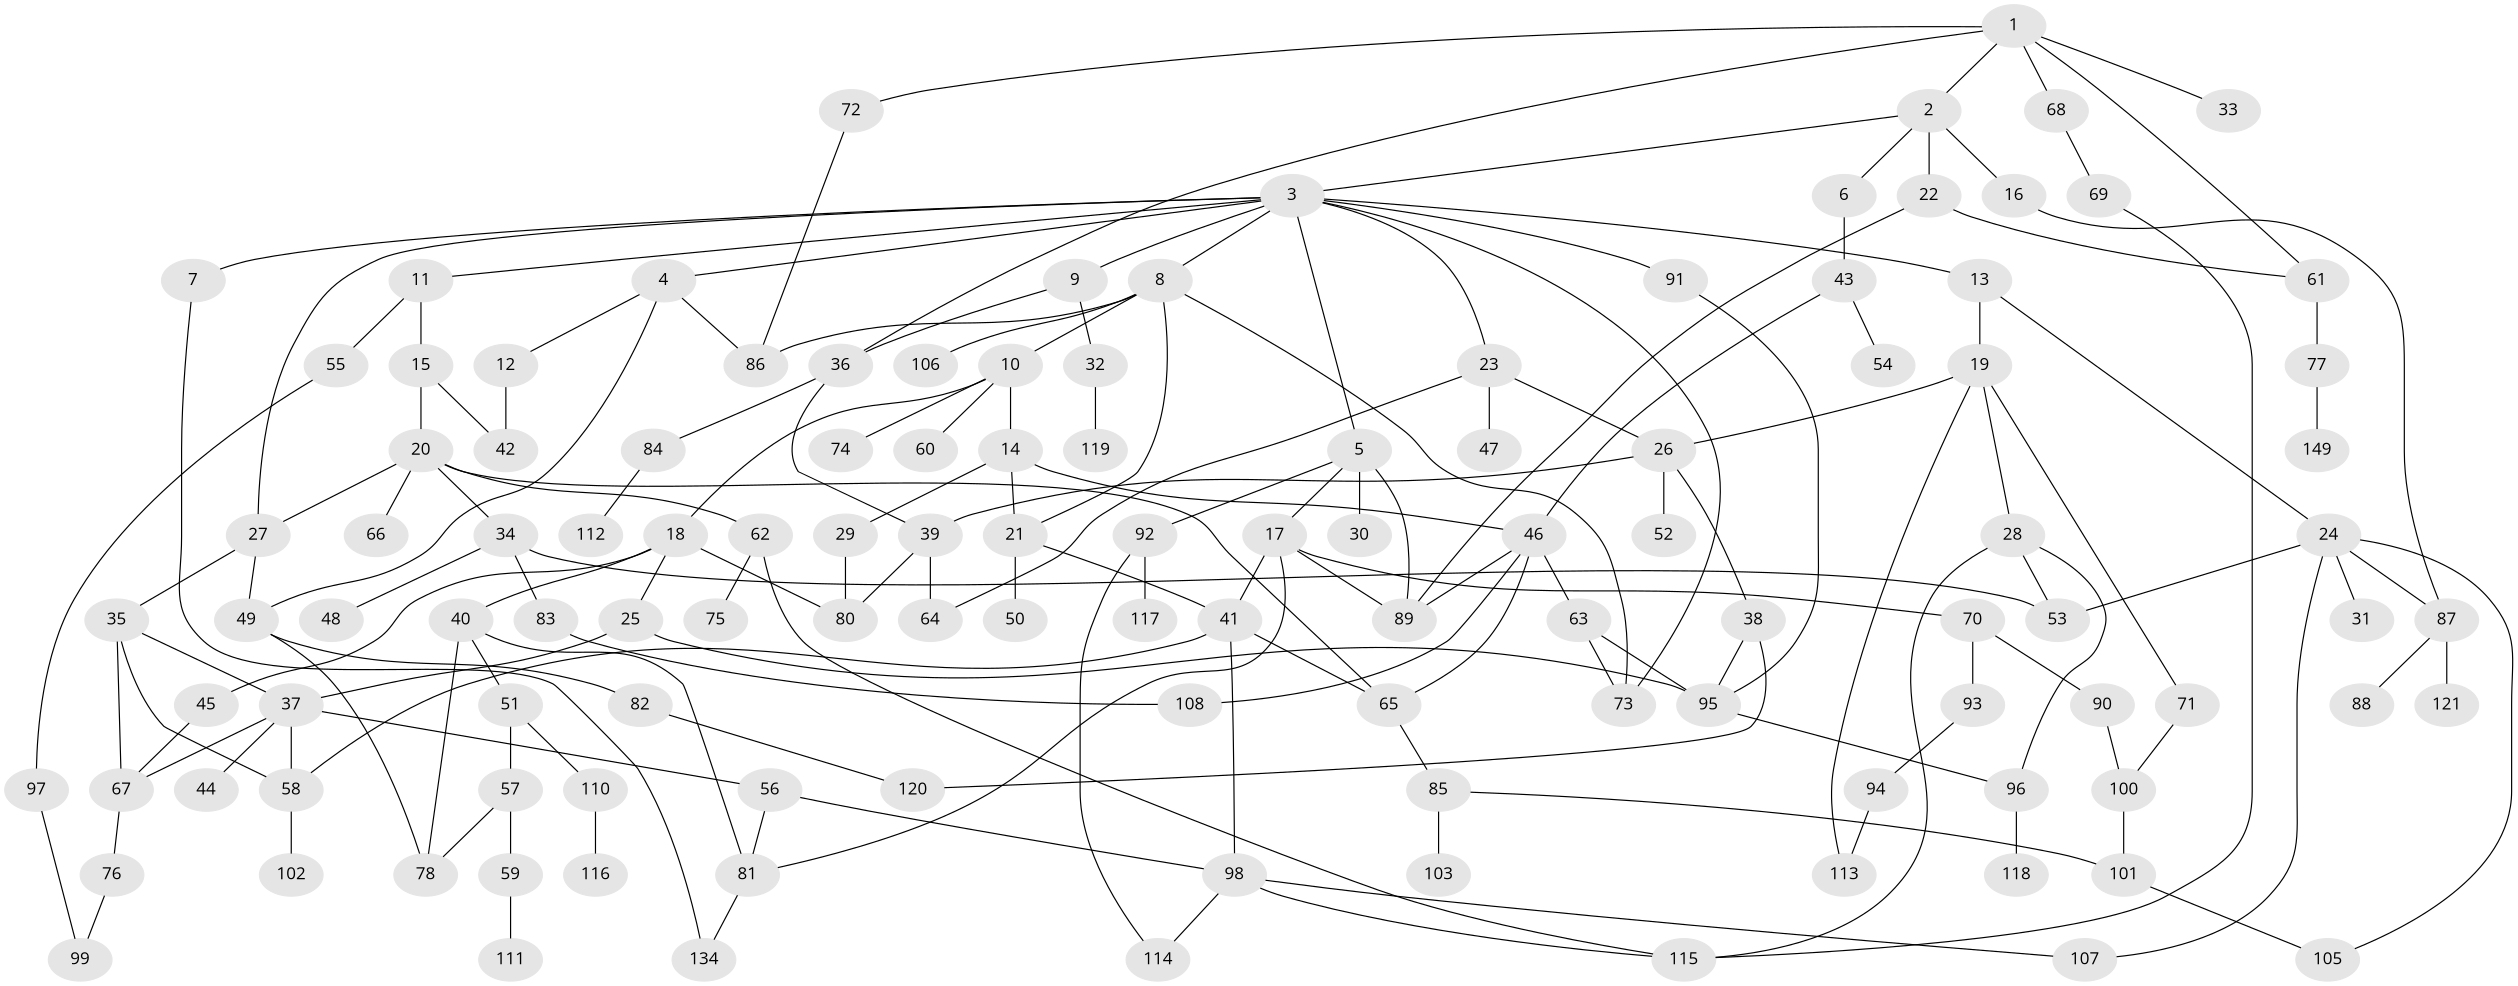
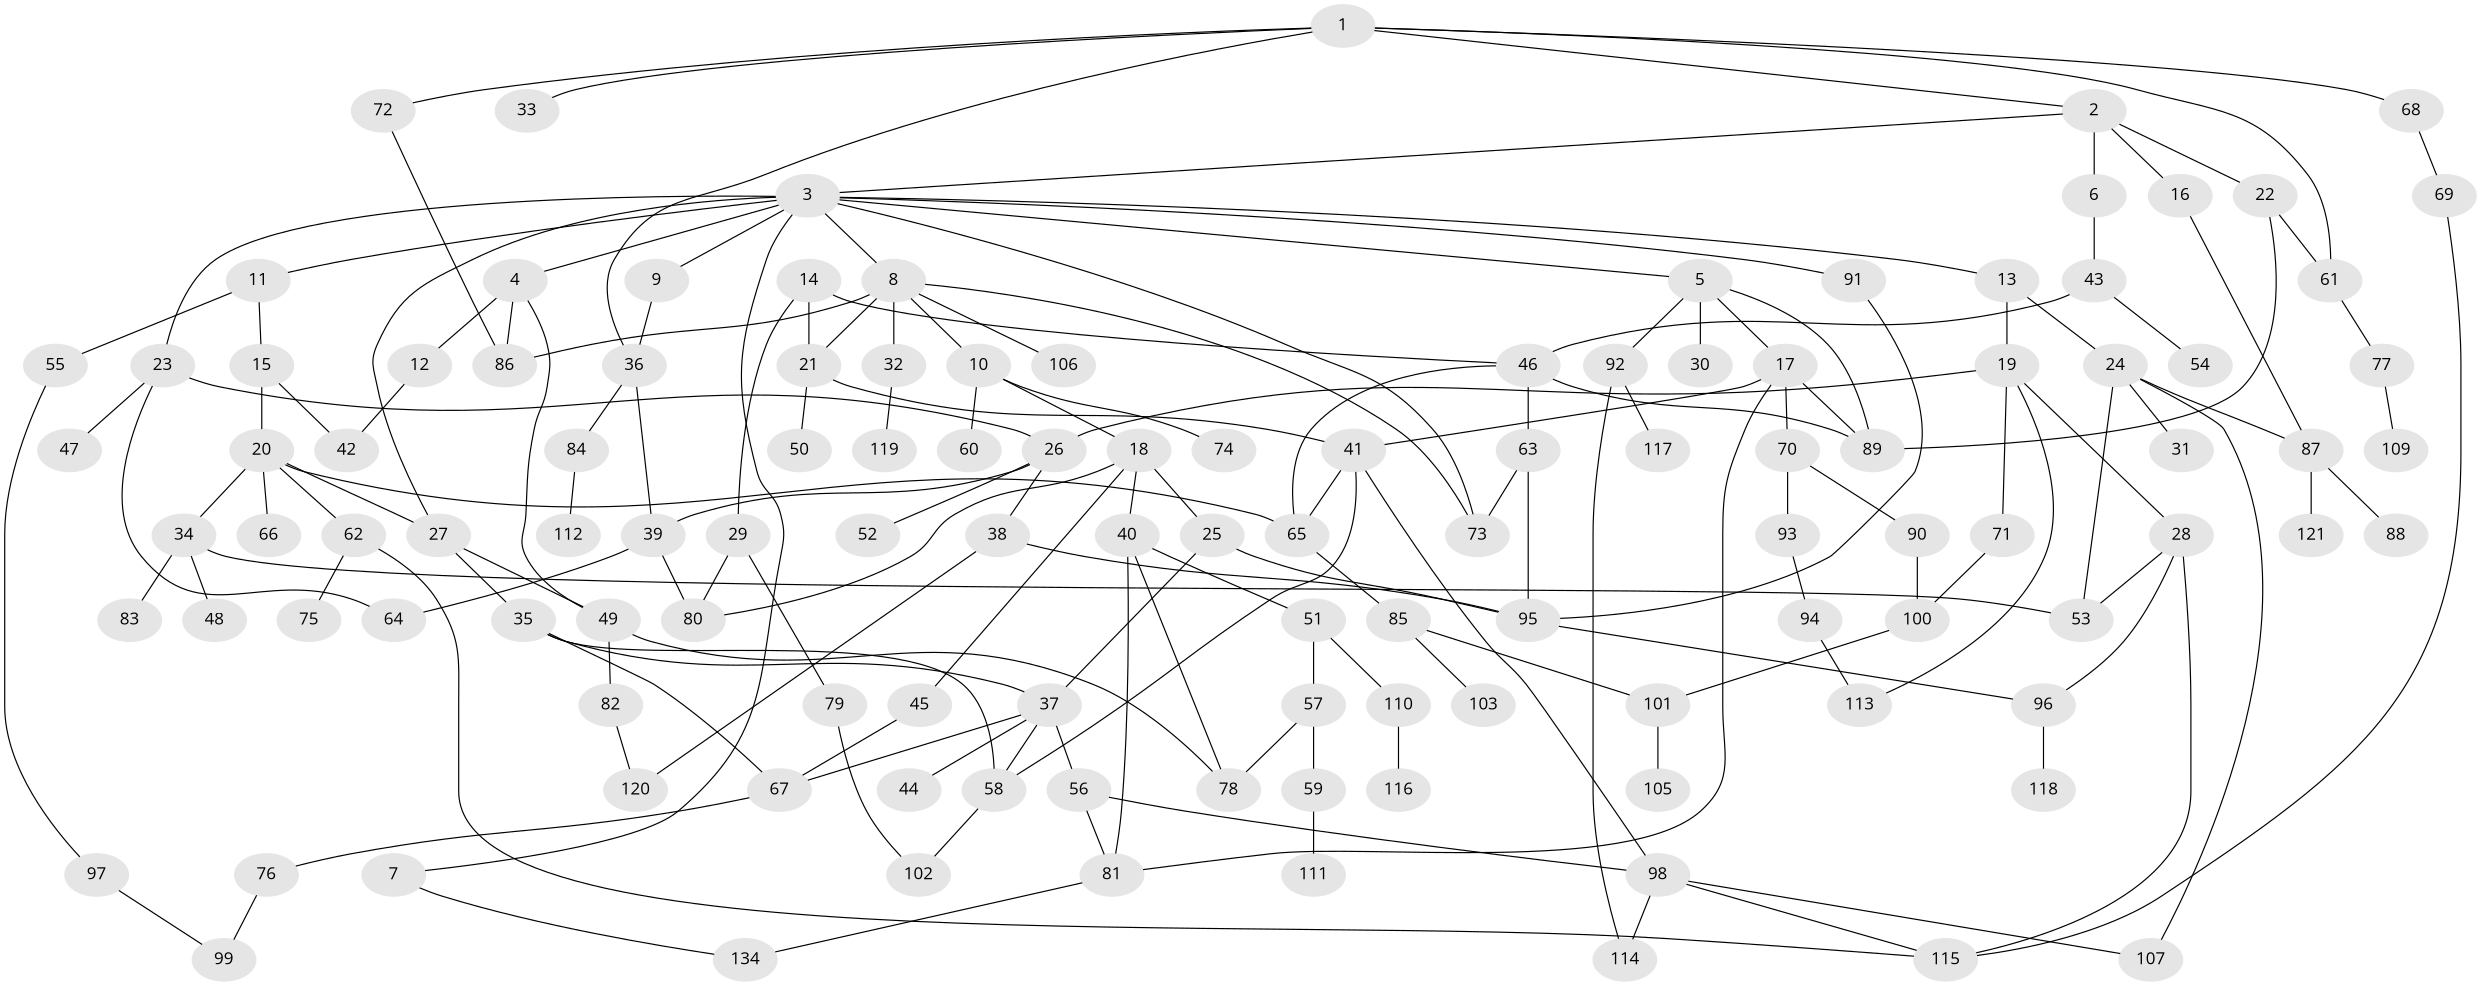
edge "9" -- "32": now "8" -- "32"
edge "10" -- "14": removed
node "149": label "149" -> "109"
node "79": added
node "108": removed
edge "24" -- "105": removed
